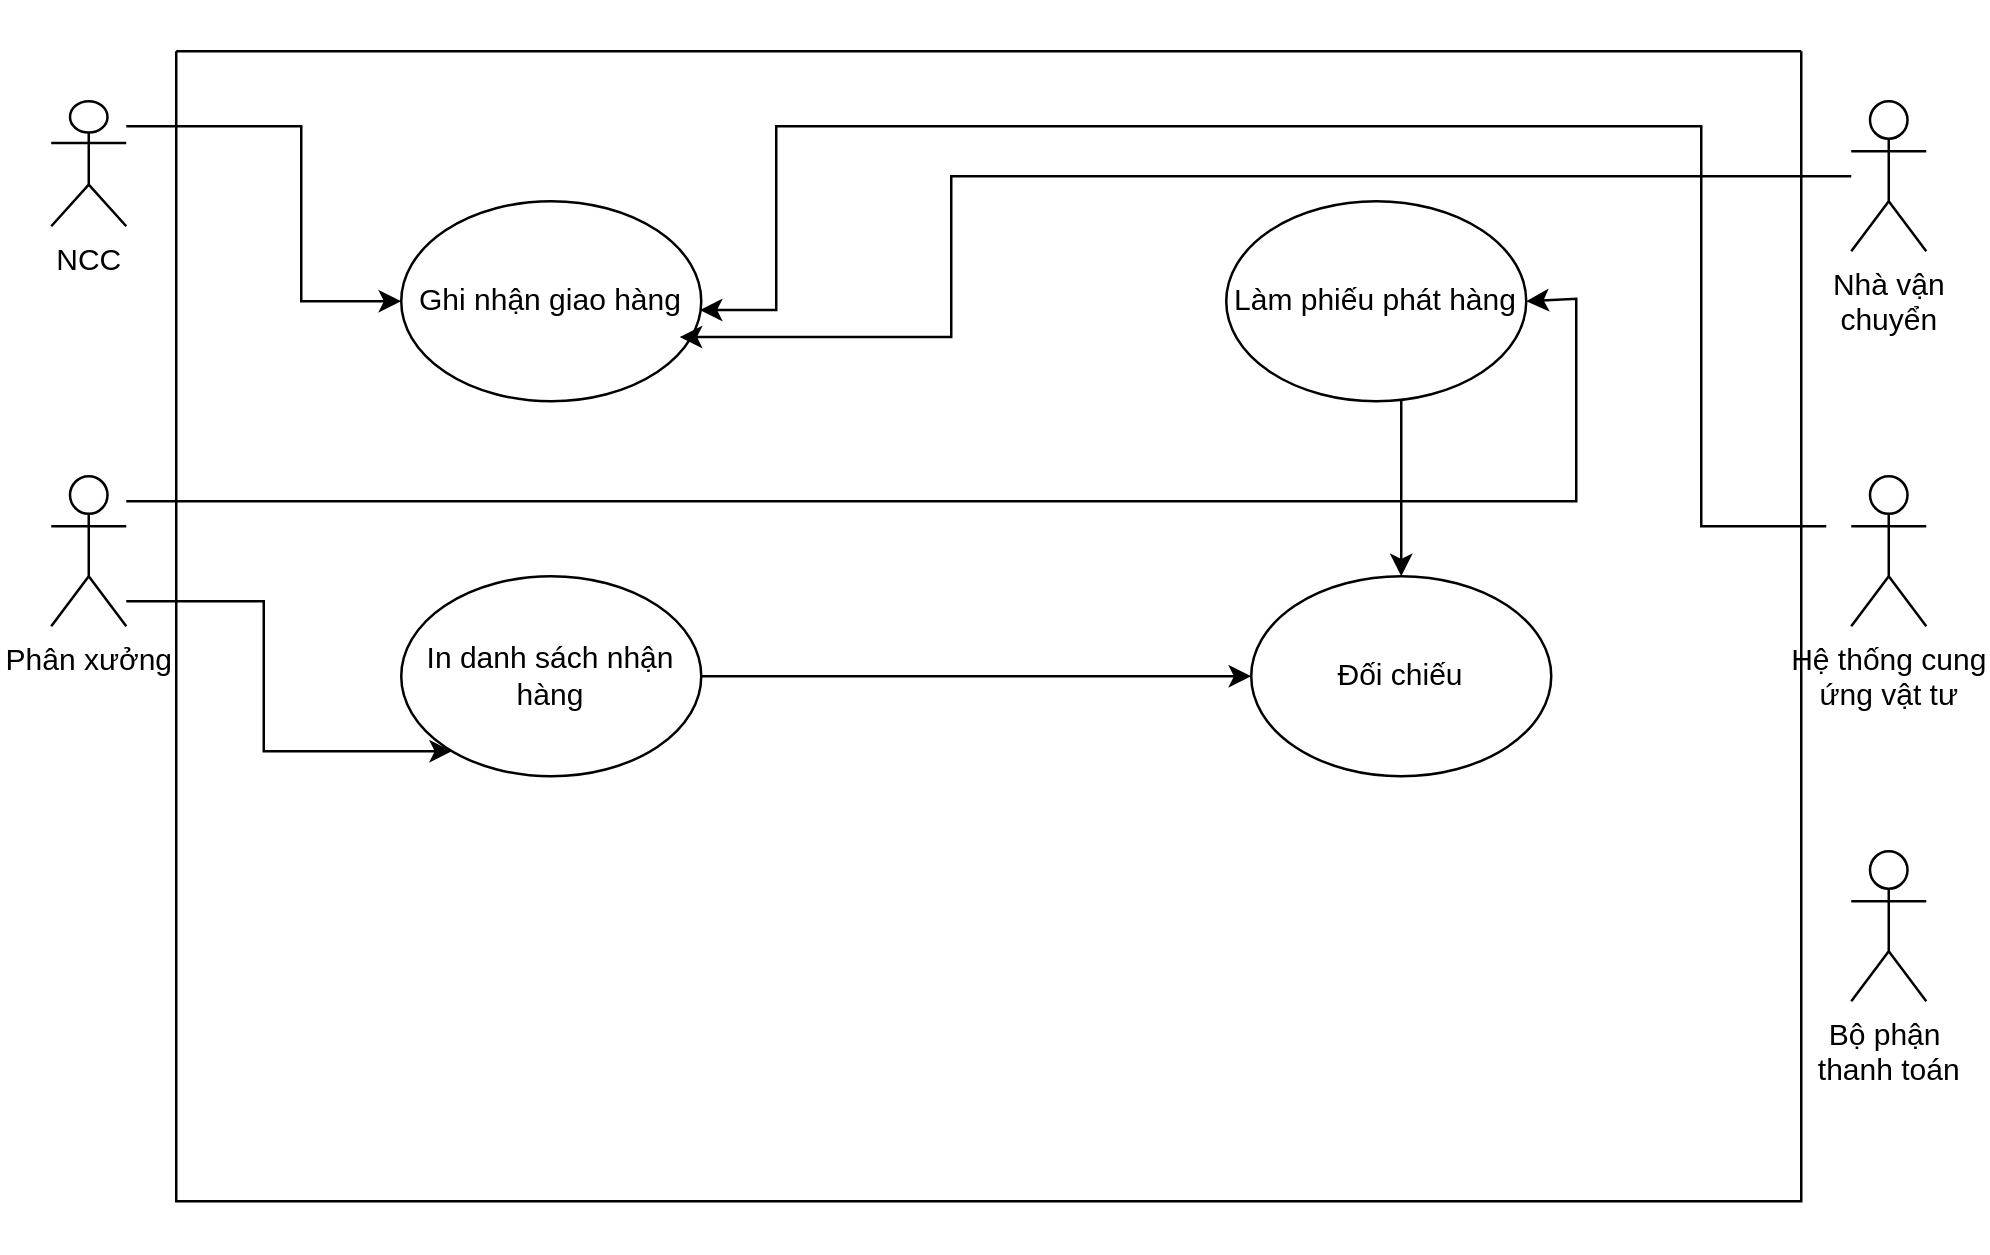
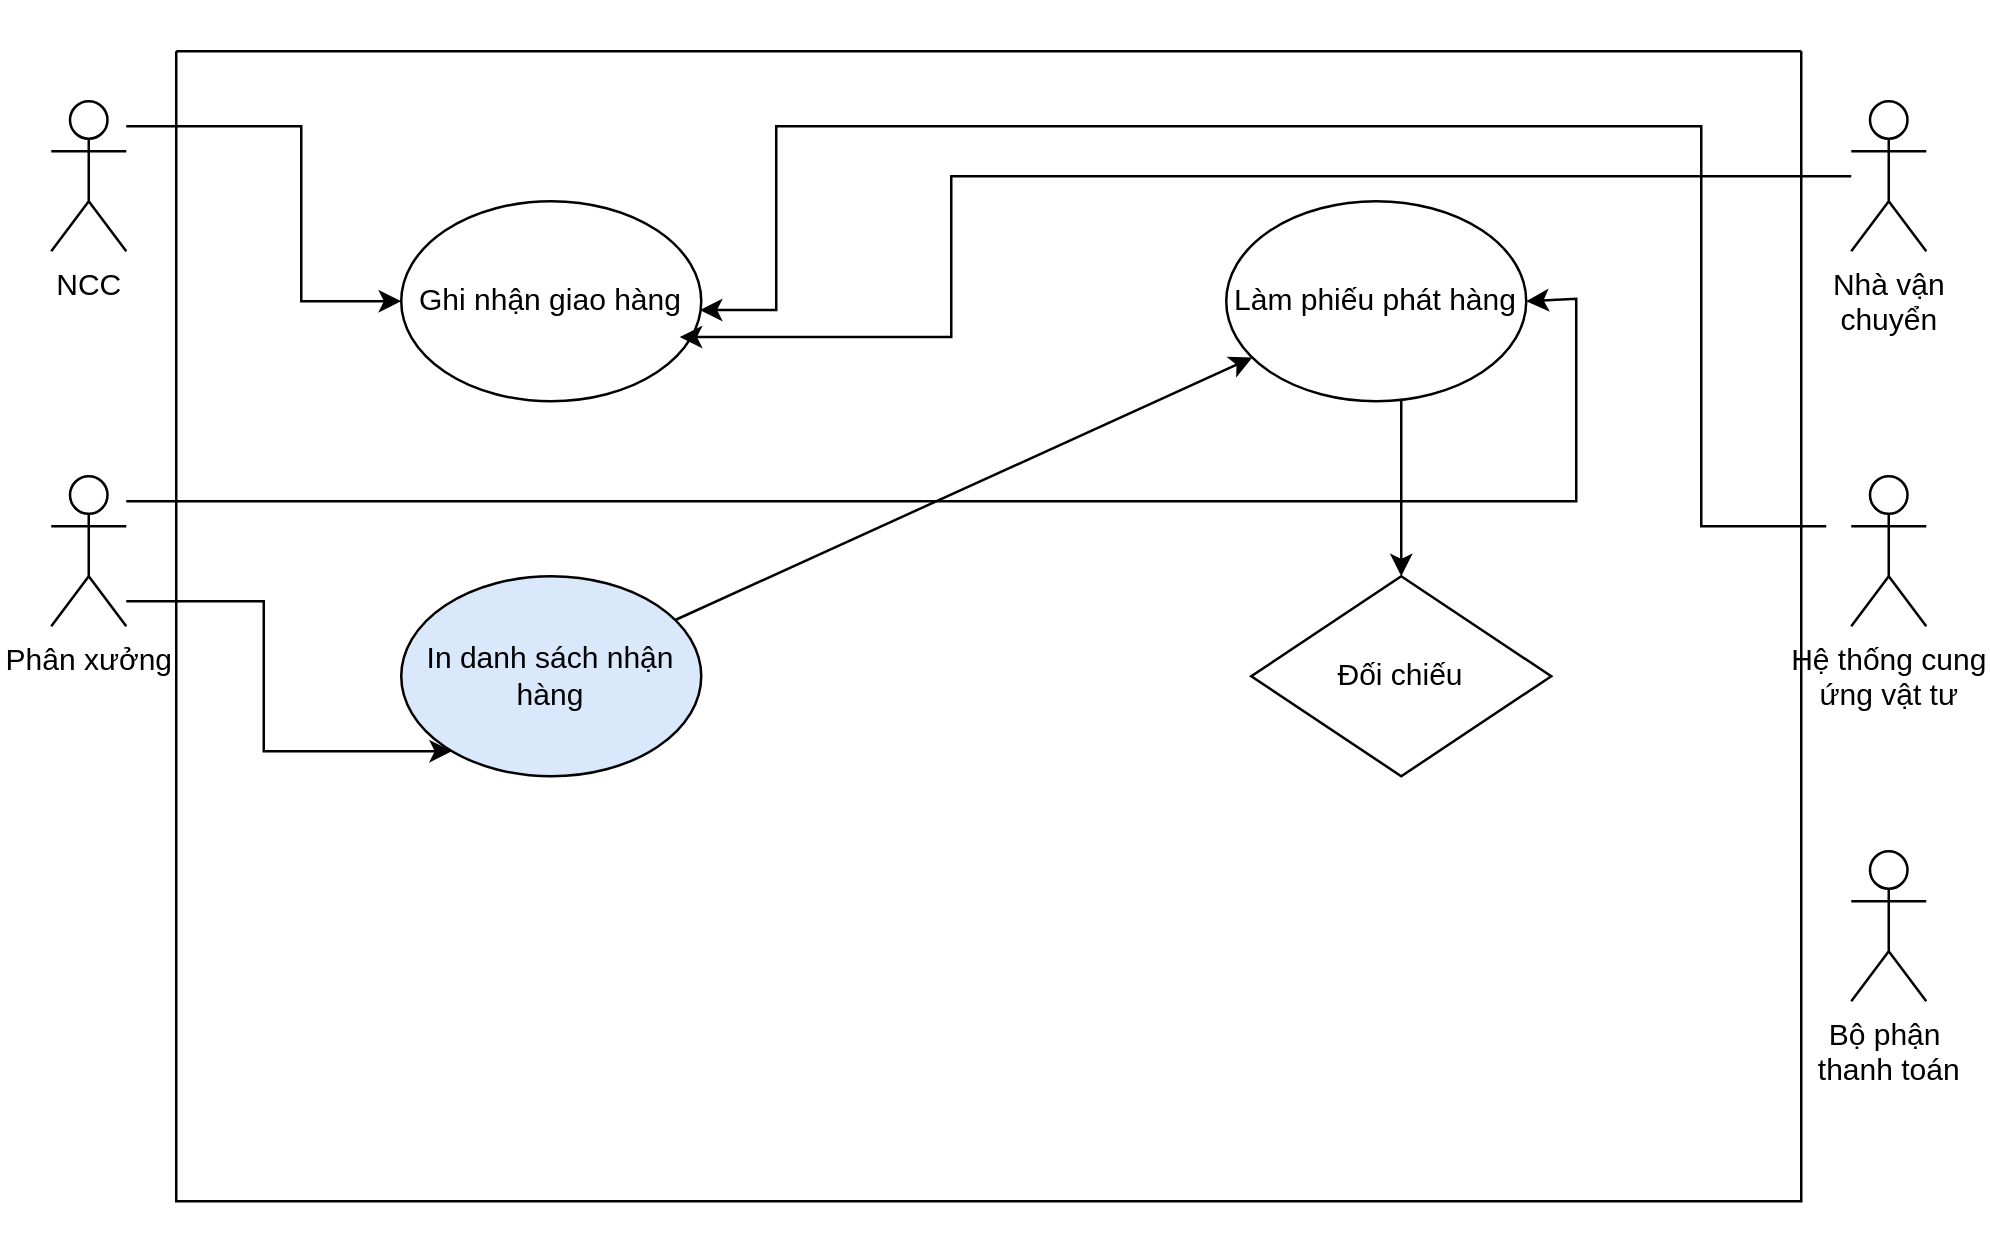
node "NCC": size 75x125 -> 75x150
node "In danh sách nhận hàng": fillcolor #ffffff -> #dae8fc
edge "In danh sách nhận hàng" -> "Đối chiếu": now "In danh sách nhận hàng" -> "Làm phiếu phát hàng"
node "Đối chiếu": shape ellipse -> diamond
